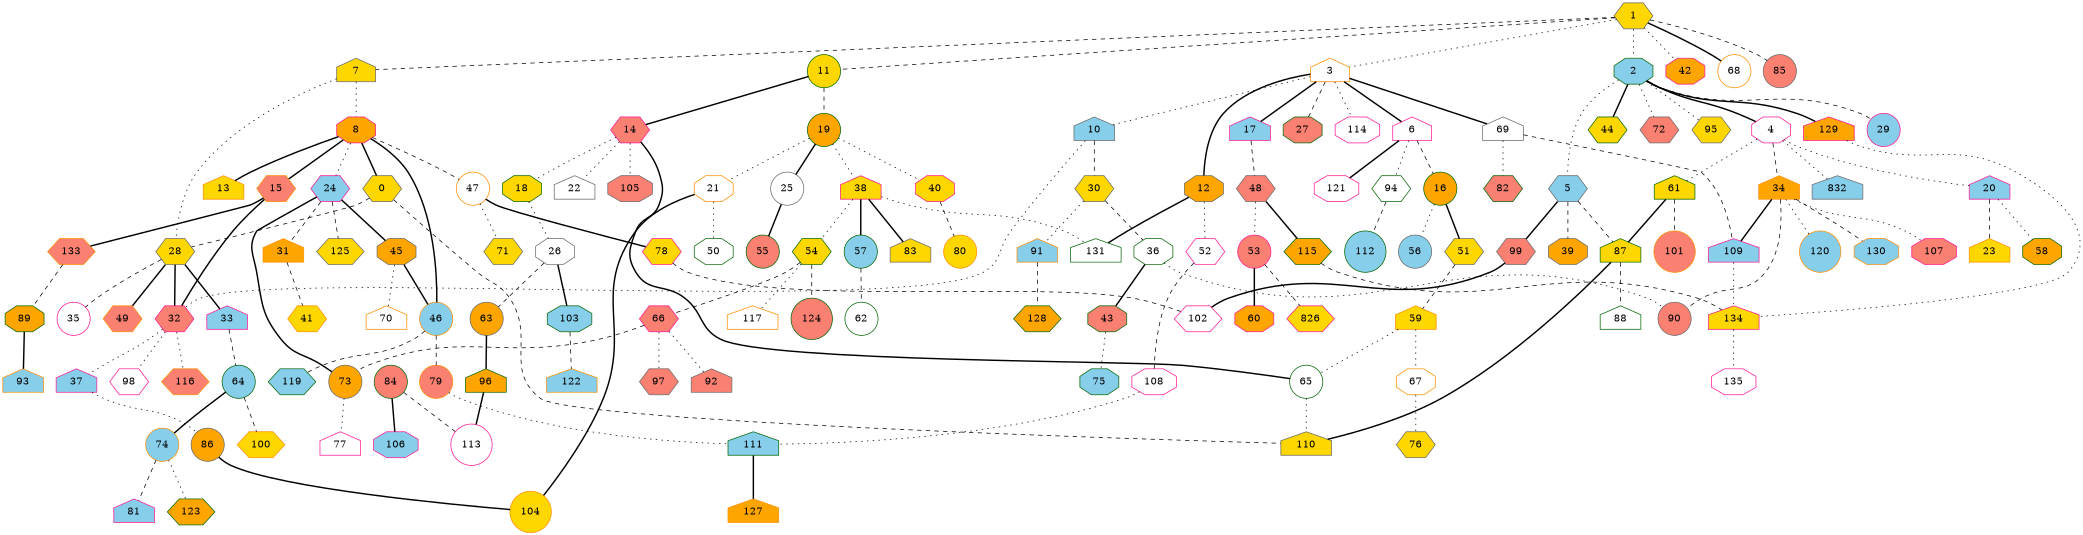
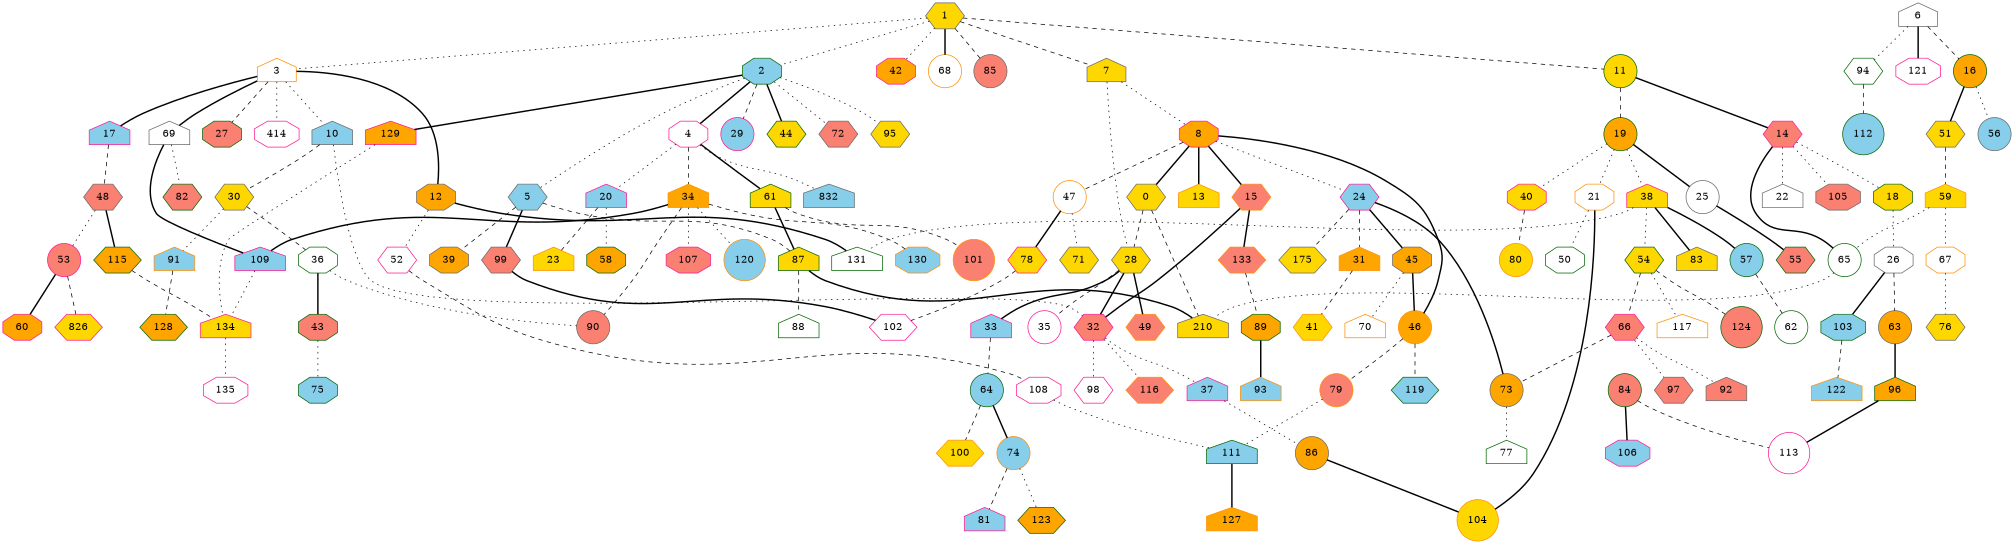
edge "3" -- "6": removed
node "114": label "114" -> "414"
node "6": color deeppink -> gray40
edge "4" -- "61": style dotted -> bold
edge "69" -- "109": style dashed -> bold
node "125": label "125" -> "175"
node "55": shape circle -> hexagon
node "46": fillcolor skyblue -> orange
node "77": color deeppink -> darkgreen
node "110": label "110" -> "210"
